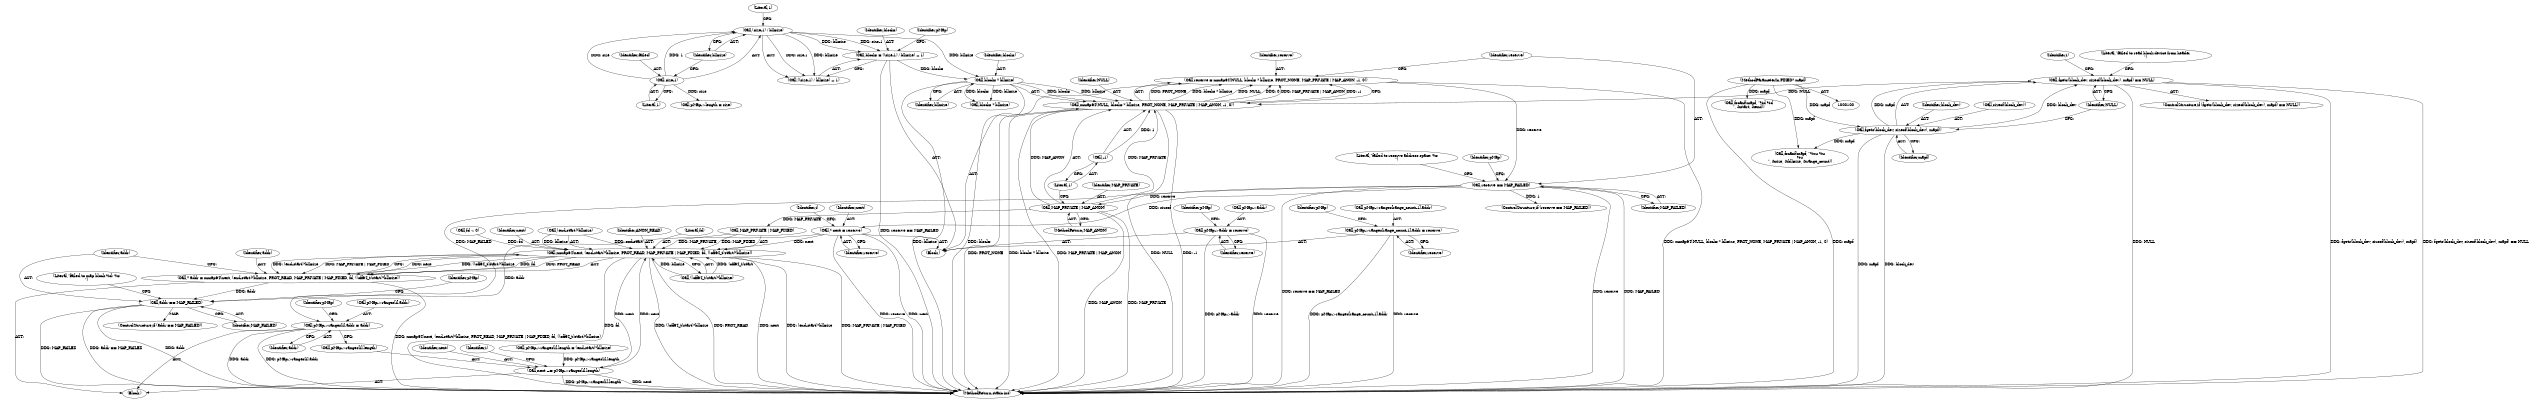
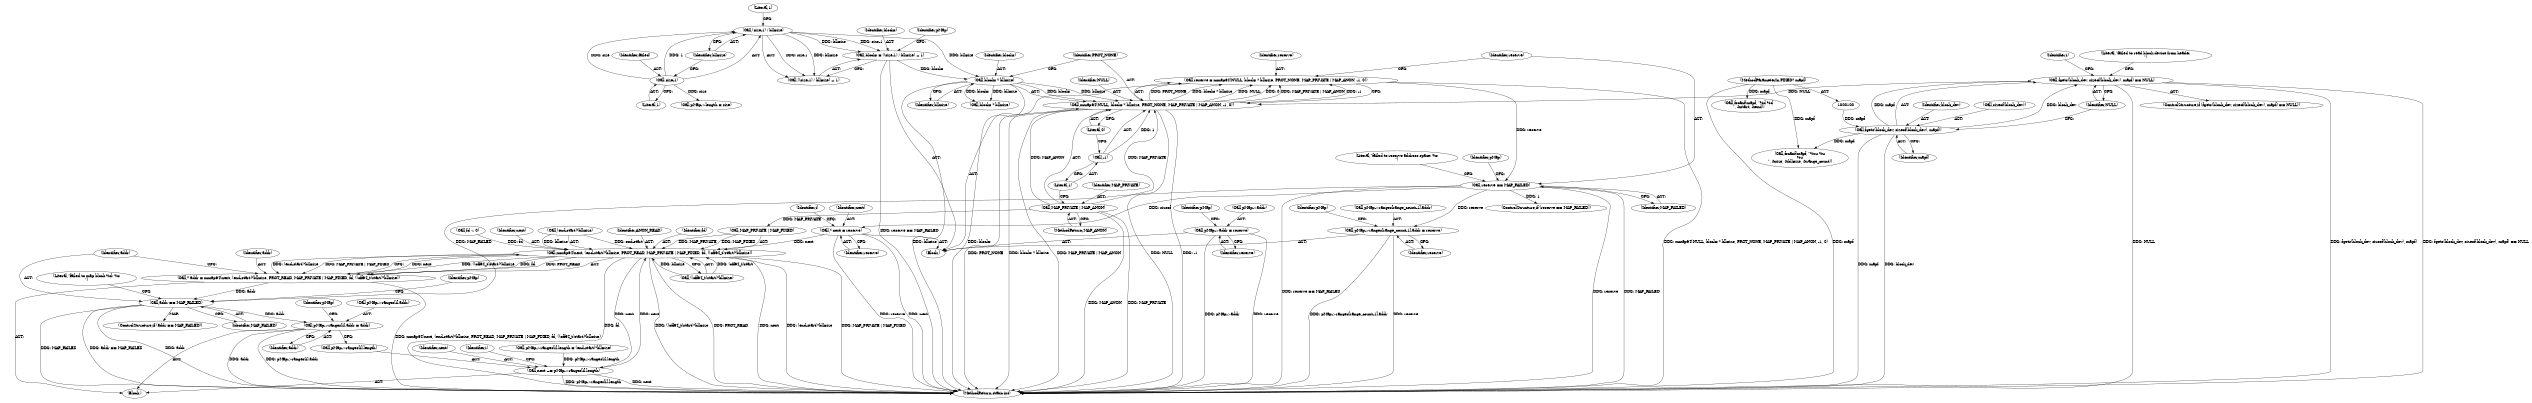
node "(Identifier,PROT_NONE)": added
edge "(MethodParameterIn,FIXED* mapf)" -> "(Call,fgets(block_dev, sizeof(block_dev), mapf))": now "1000100" -> "(Call,fgets(block_dev, sizeof(block_dev), mapf))"
node "(Literal,0)": added
edge "(Call,reserve == MAP_FAILED)" -> "(Call,MAP_PRIVATE | MAP_ANON)": now "(Call,reserve == MAP_FAILED)" -> "(Call,pMap->ranges[range_count-1].addr = reserve)"
node "(Literal,fd)": label "(Literal,fd)" -> "(Identifier,fd)"
edge "(Call,* next = reserve)" -> "(Call,pMap->ranges[i].addr = addr)": now "(Call,addr == MAP_FAILED)" -> "(Call,pMap->ranges[i].addr = addr)"
